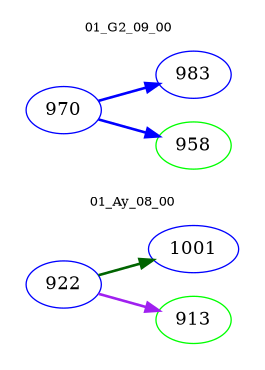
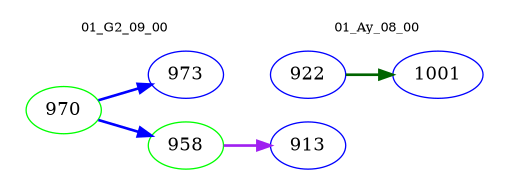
node "983": label "983" -> "973"
node "970": color blue -> green
edge "922" -> "913": now "958" -> "913"
node "913": color green -> blue
